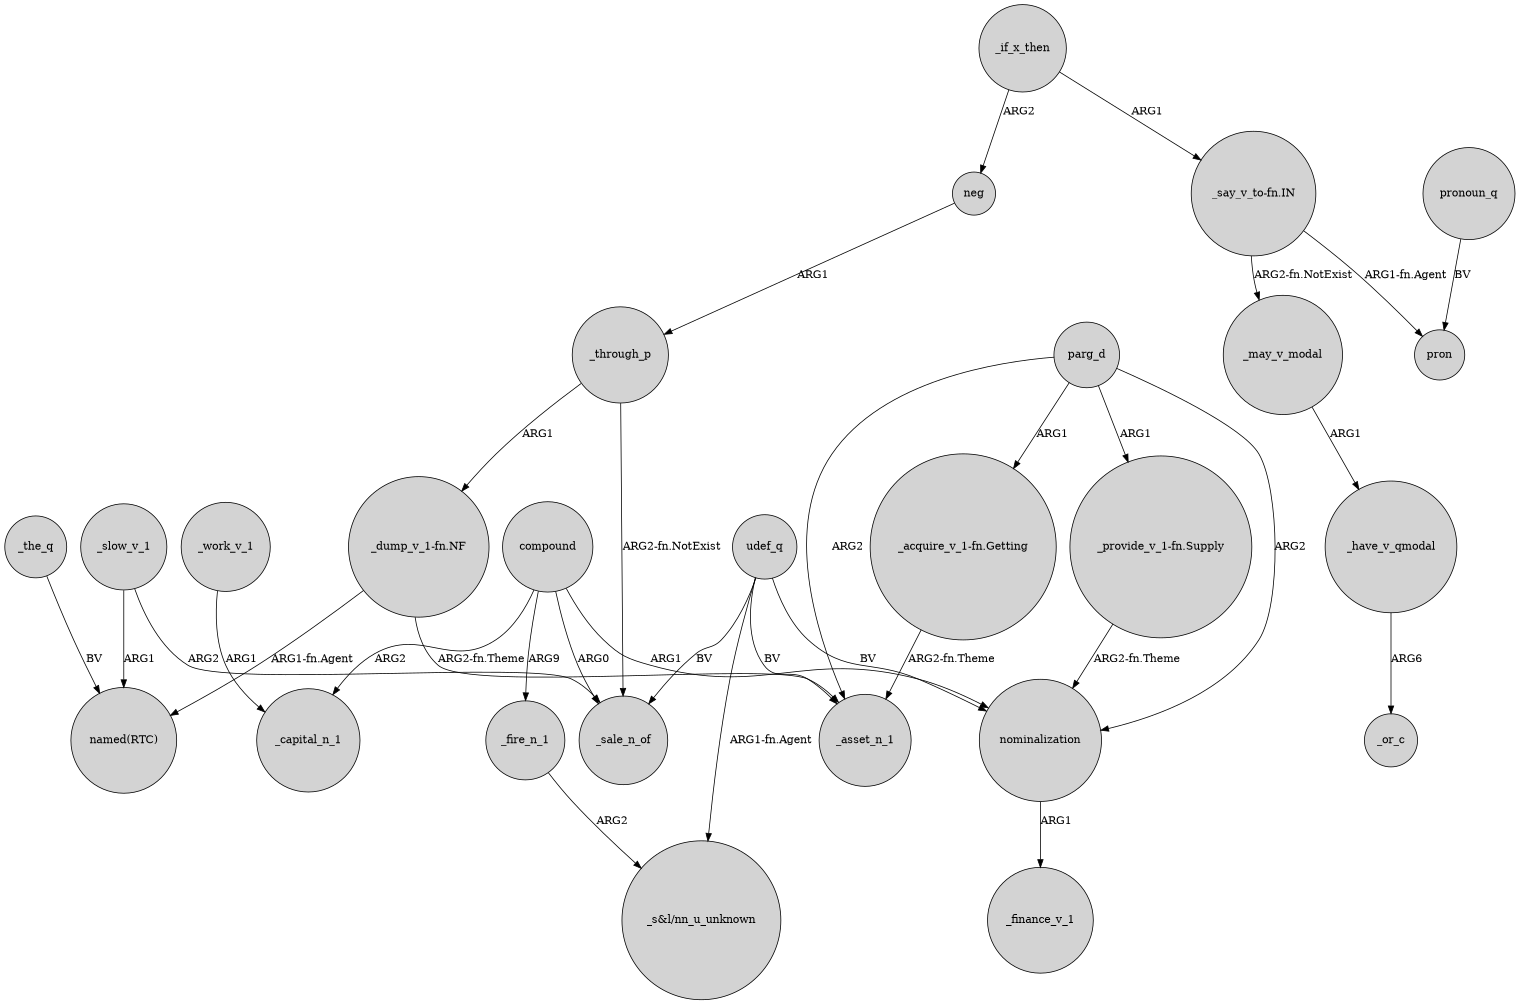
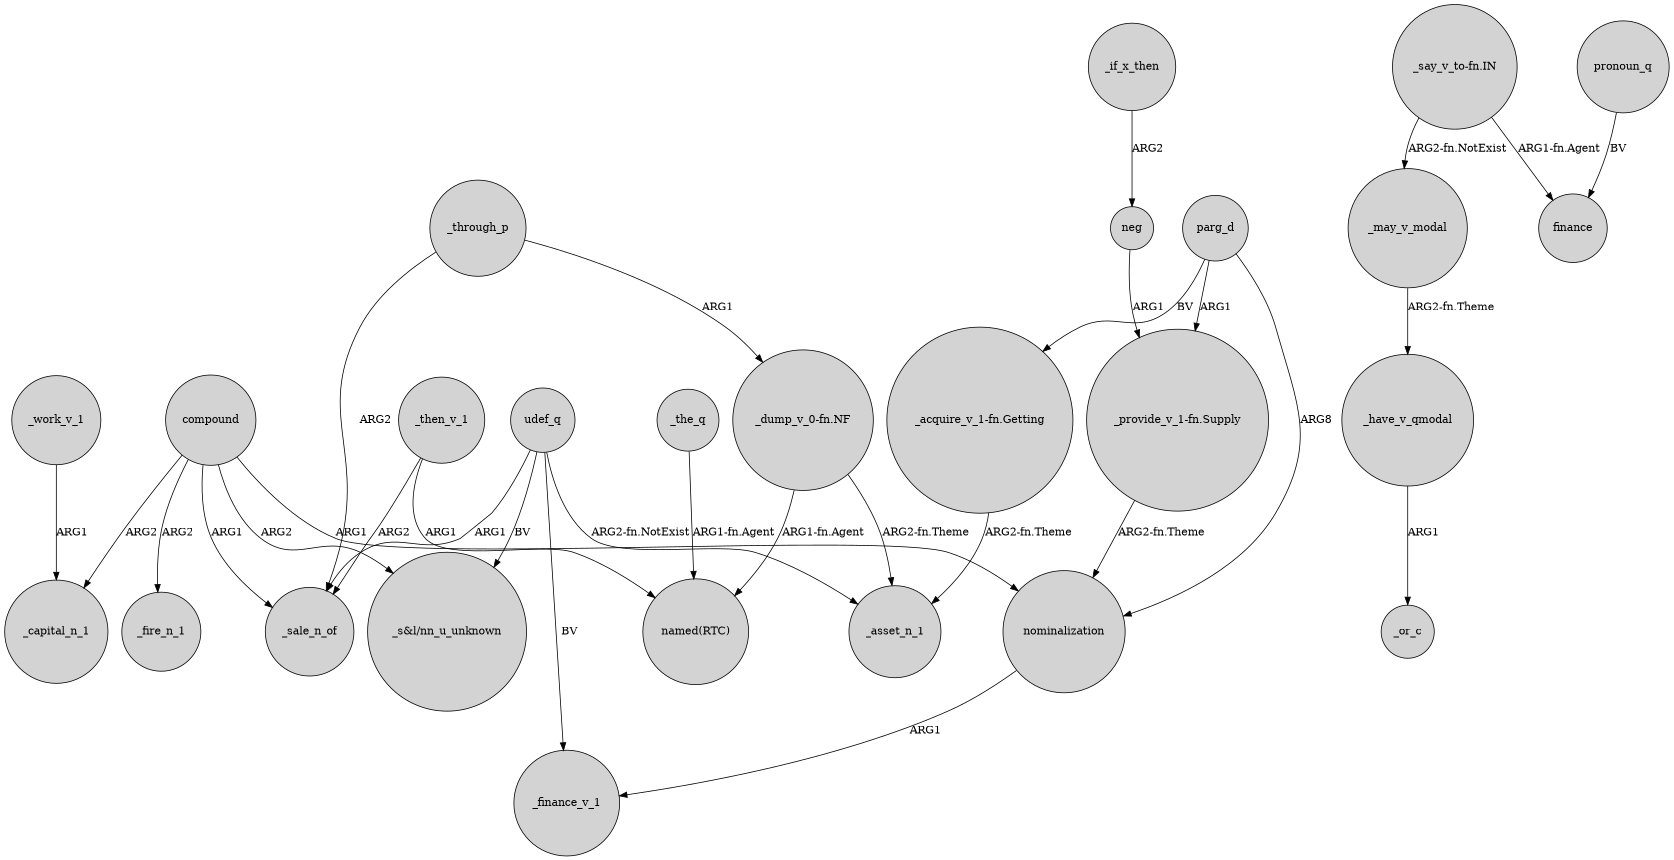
edge "_if_x_then" -> "_say_v_to-fn.IN": removed, label "ARG1"
edge "neg" -> "_through_p": now "neg" -> "_provide_v_1-fn.Supply"
node "pron": label "pron" -> "finance"
edge "parg_d" -> "_acquire_v_1-fn.Getting": label "ARG1" -> "BV"
edge "_may_v_modal" -> "_have_v_qmodal": label "ARG1" -> "ARG2-fn.Theme"
edge "parg_d" -> "_asset_n_1": removed, label "ARG2"
node "_slow_v_1": label "_slow_v_1" -> "_then_v_1"
node "_dump_v_1-fn.NF": label "_dump_v_1-fn.NF" -> "_dump_v_0-fn.NF"
edge "_through_p" -> "_sale_n_of": label "ARG2-fn.NotExist" -> "ARG2"
edge "parg_d" -> "nominalization": label "ARG2" -> "ARG8"
edge "_the_q" -> "named(RTC)": label "BV" -> "ARG1-fn.Agent"
edge "compound" -> "_fire_n_1": label "ARG9" -> "ARG2"
edge "compound" -> "_sale_n_of": label "ARG0" -> "ARG1"
edge "udef_q" -> "_sale_n_of": label "BV" -> "ARG1"
edge "udef_q" -> "_asset_n_1": label "BV" -> "ARG2-fn.NotExist"
edge "_have_v_qmodal" -> "_or_c": label "ARG6" -> "ARG1"
edge "udef_q" -> "nominalization": now "udef_q" -> "_finance_v_1"
edge "udef_q" -> "_s&l/nn_u_unknown": label "ARG1-fn.Agent" -> "BV"
edge "_fire_n_1" -> "_s&l/nn_u_unknown": now "compound" -> "_s&l/nn_u_unknown"
